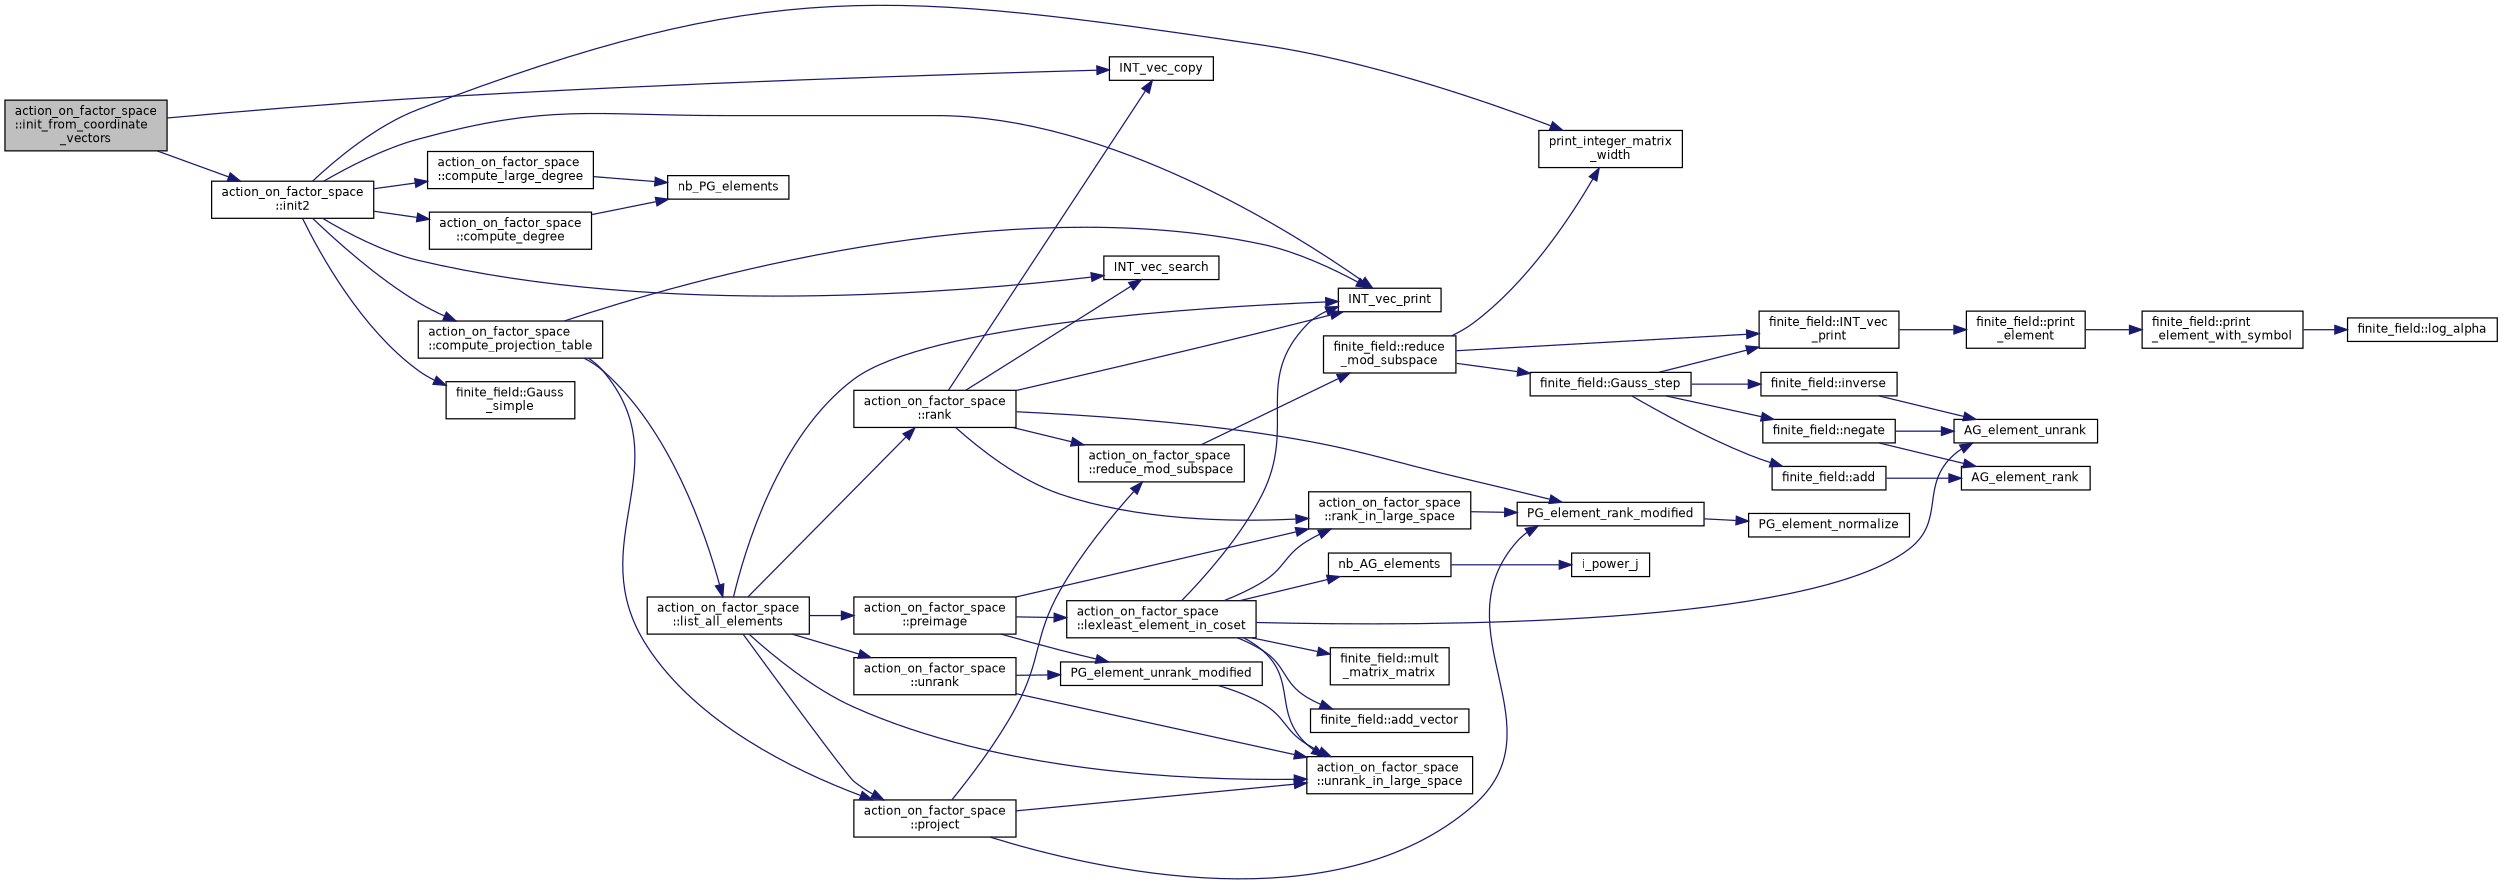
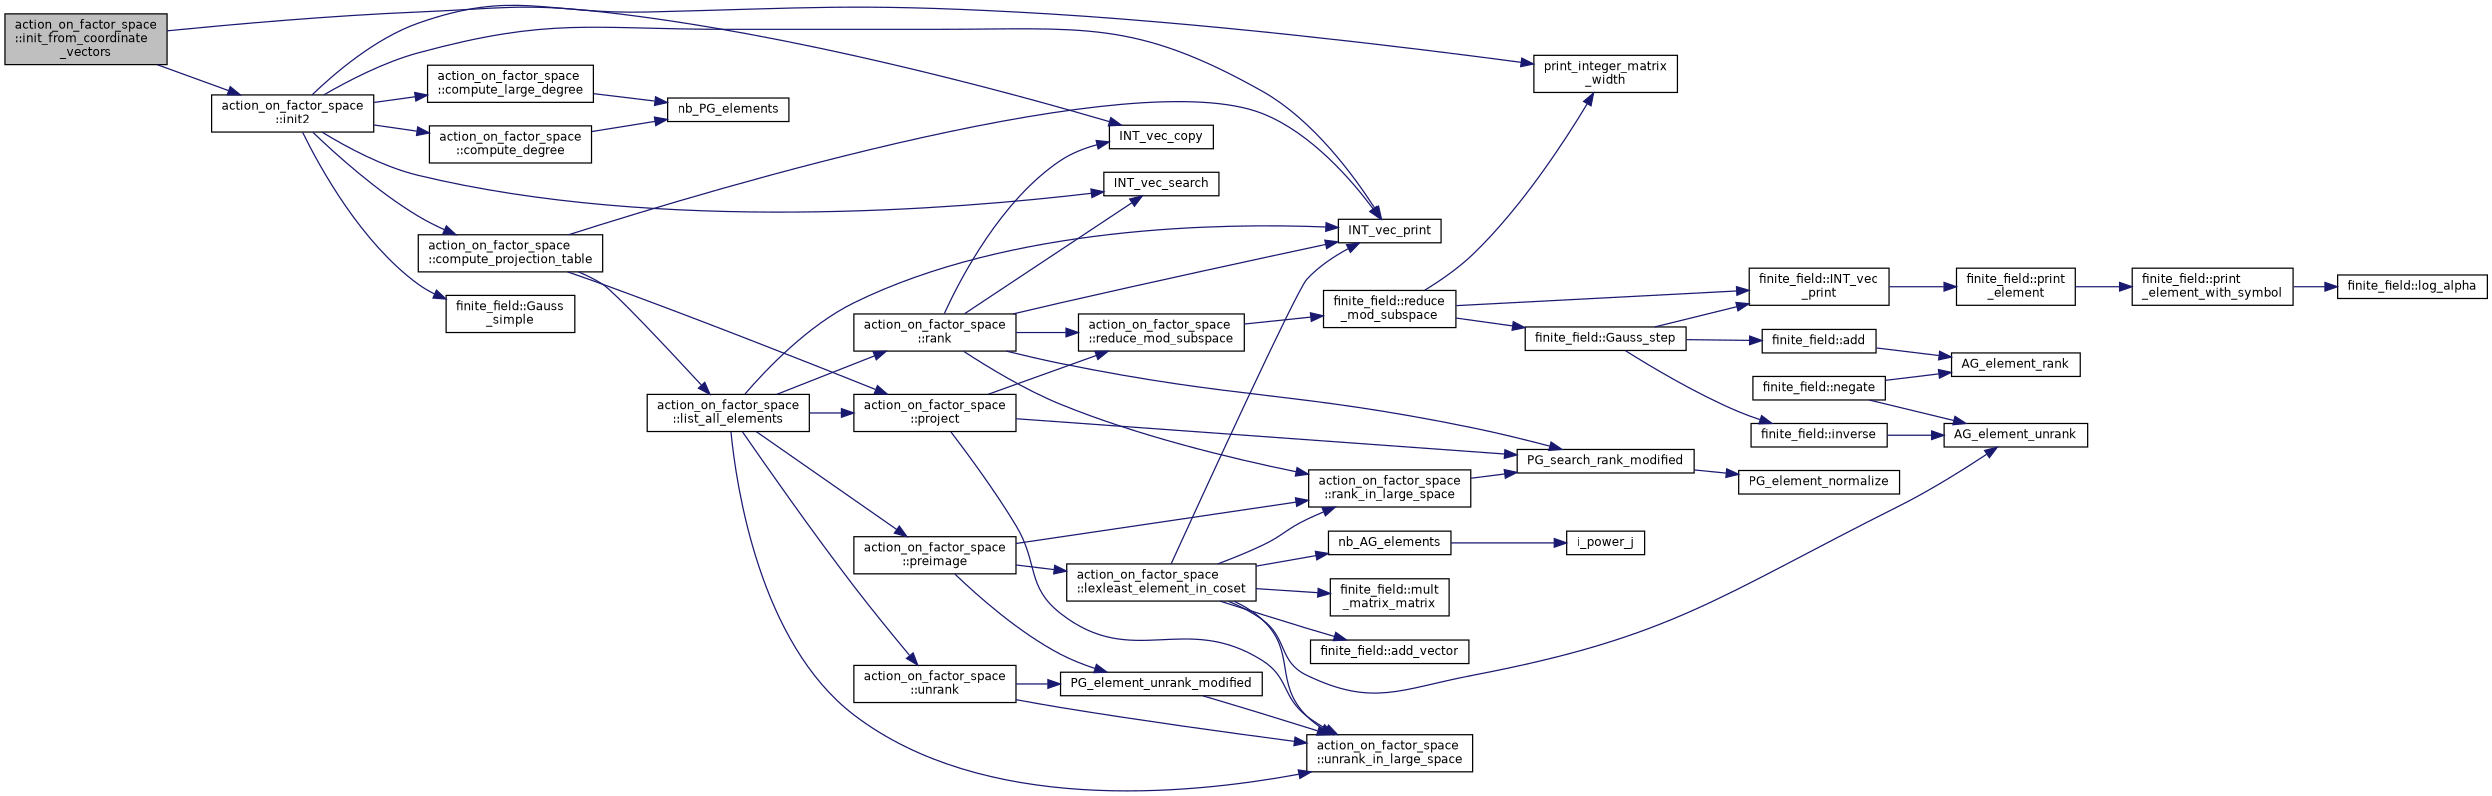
edge "finite_field::Gauss_step" -> "finite_field::negate": removed
node "PG_element_rank_modified": label "PG_element_rank_modified" -> "PG_search_rank_modified"
